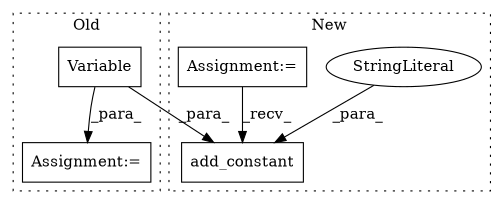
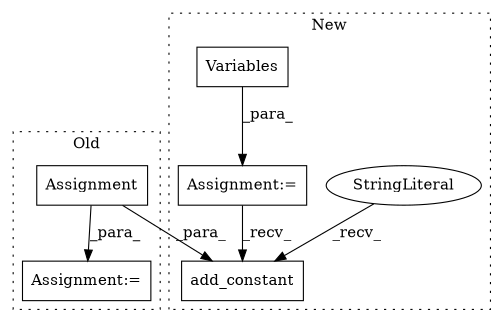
node "Variable": label "Variable" -> "Assignment"
node "Variables": added
edge "StringLiteral" -> "add_constant": label "_para_" -> "_recv_"
